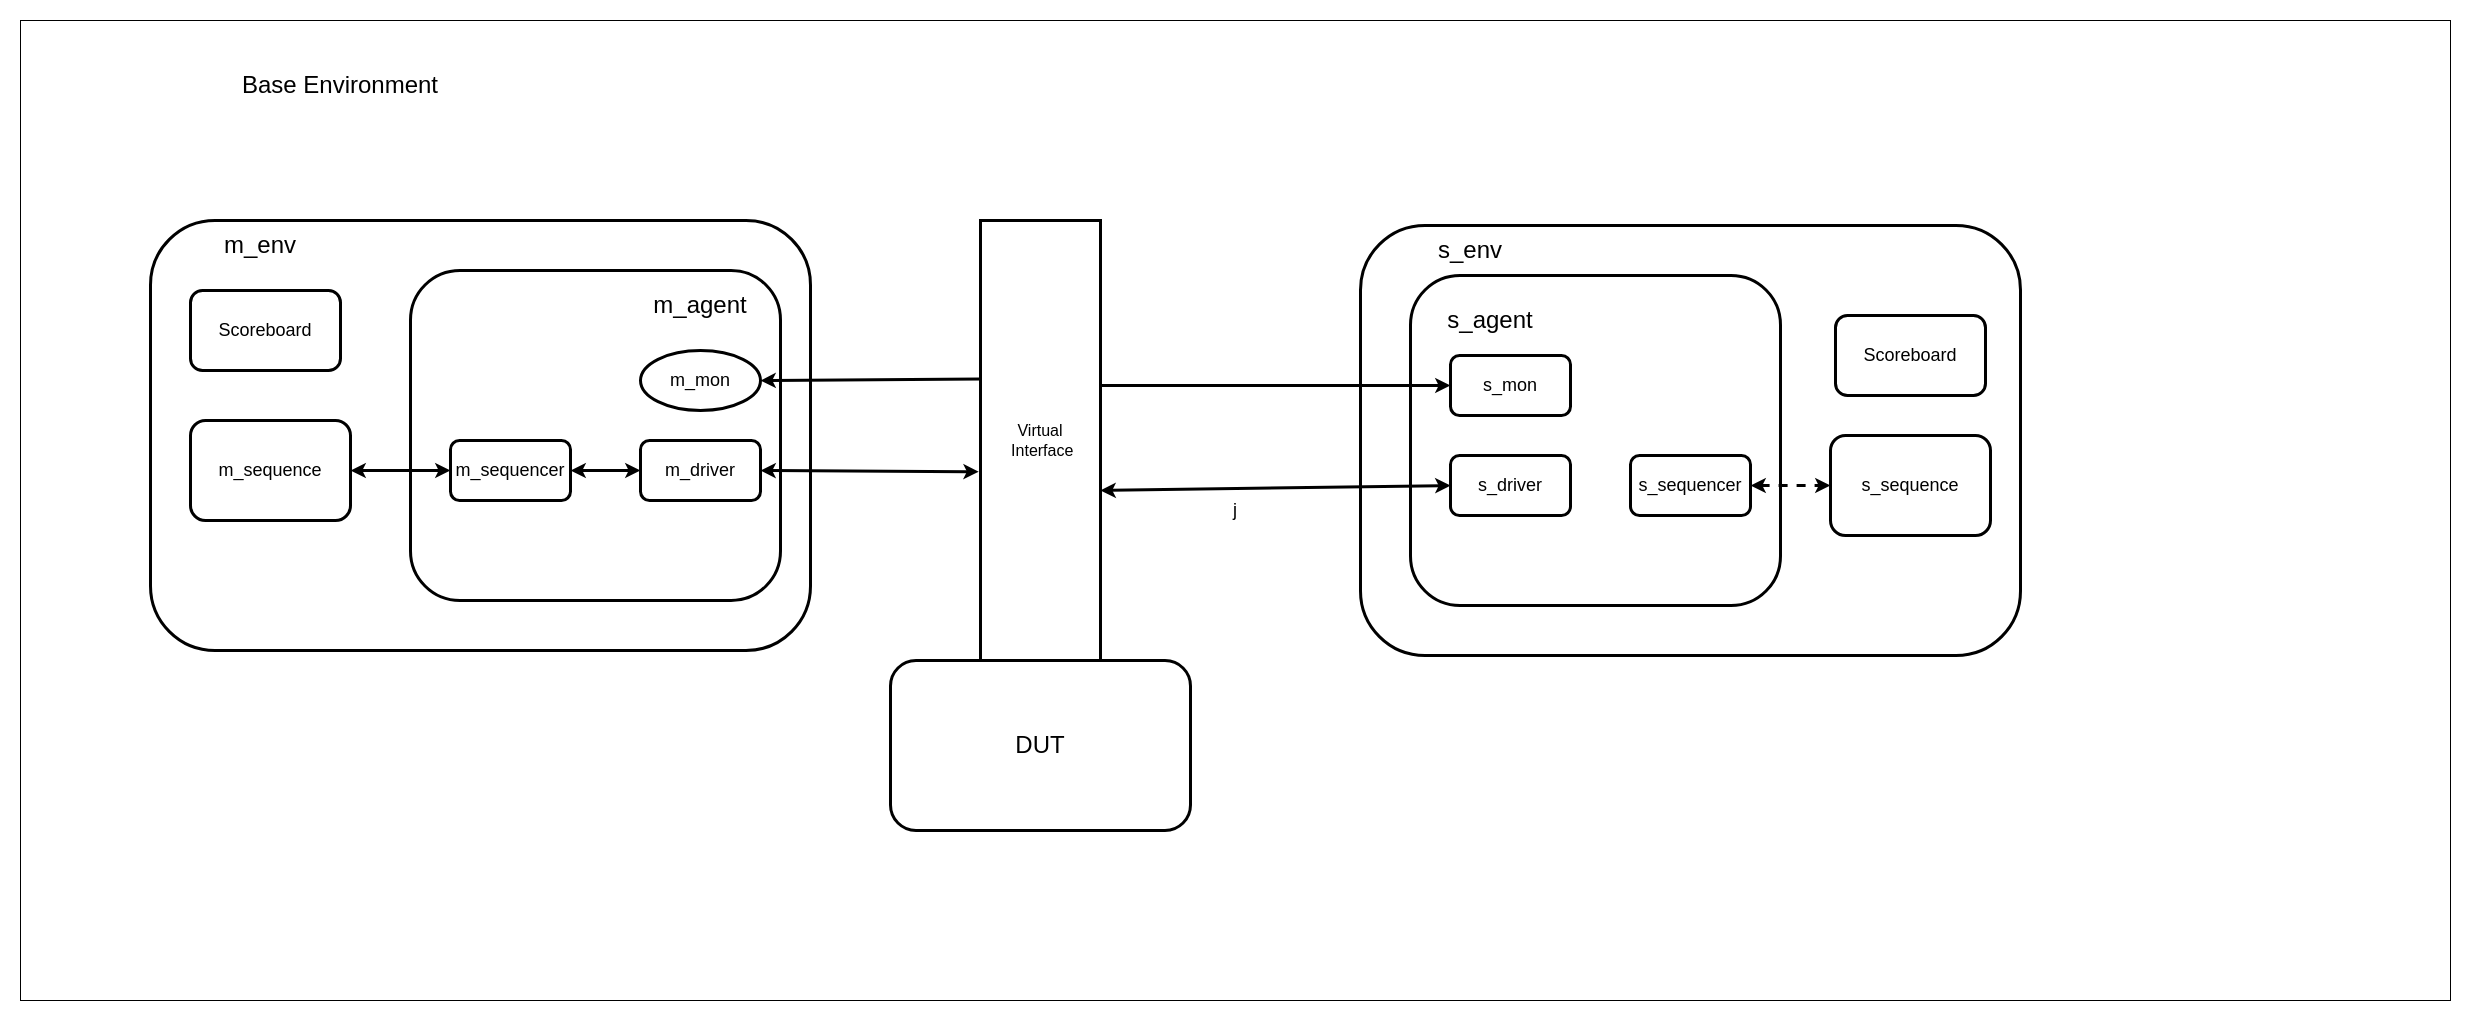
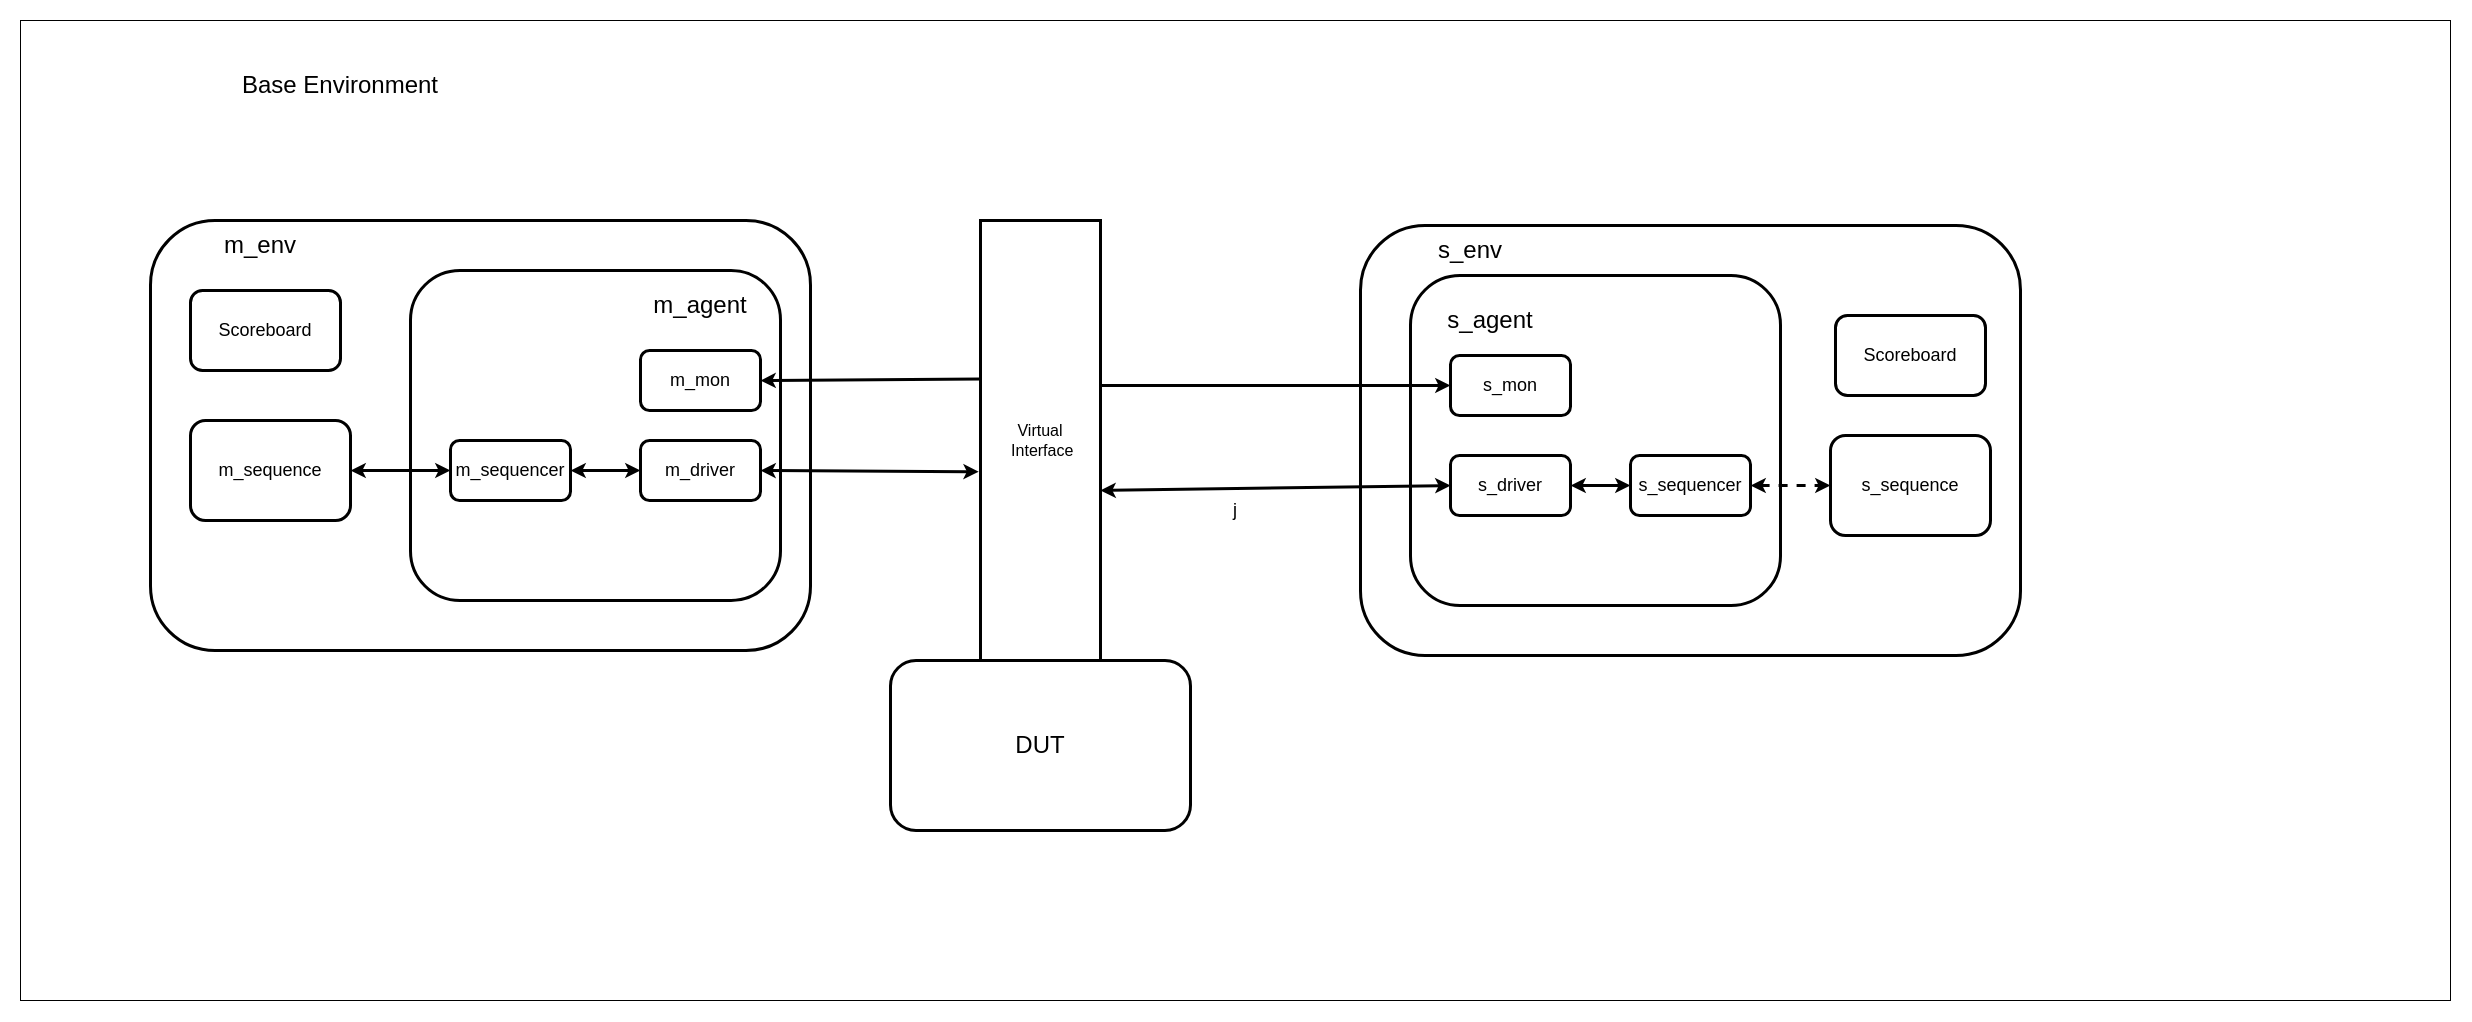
node "m_mon": shape ellipse -> rounded rectangle
edge "s_driver" -- "s_sequencer": added
